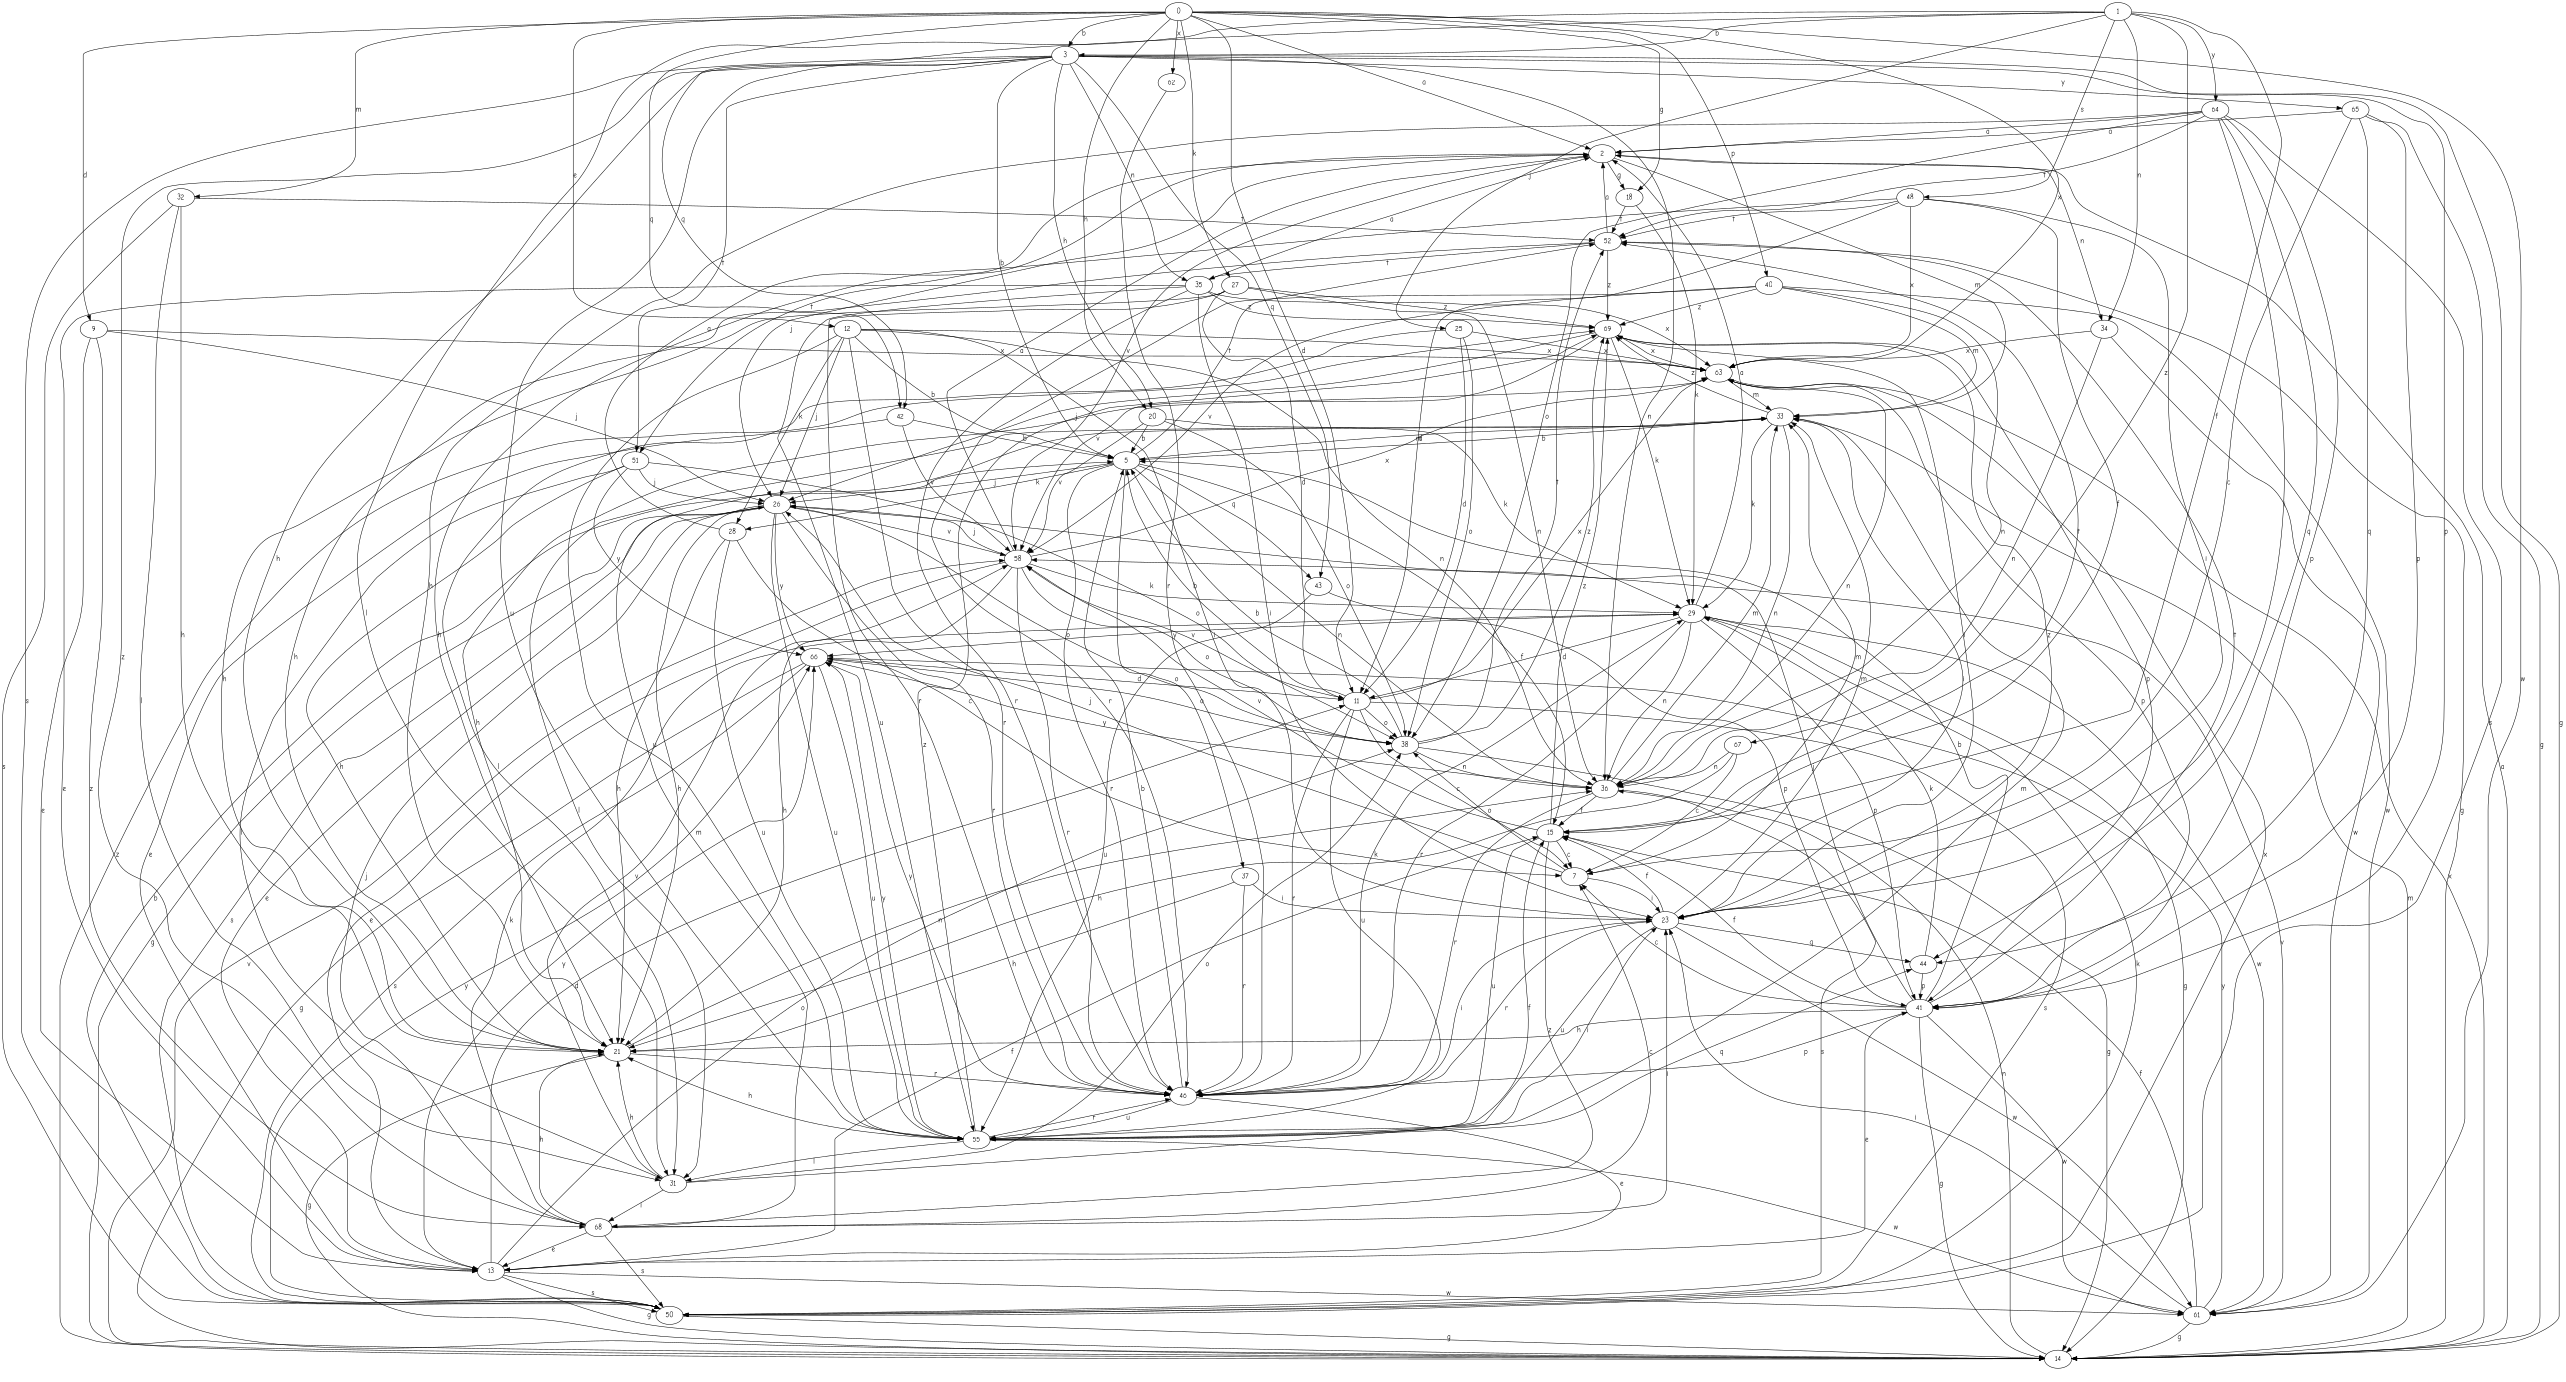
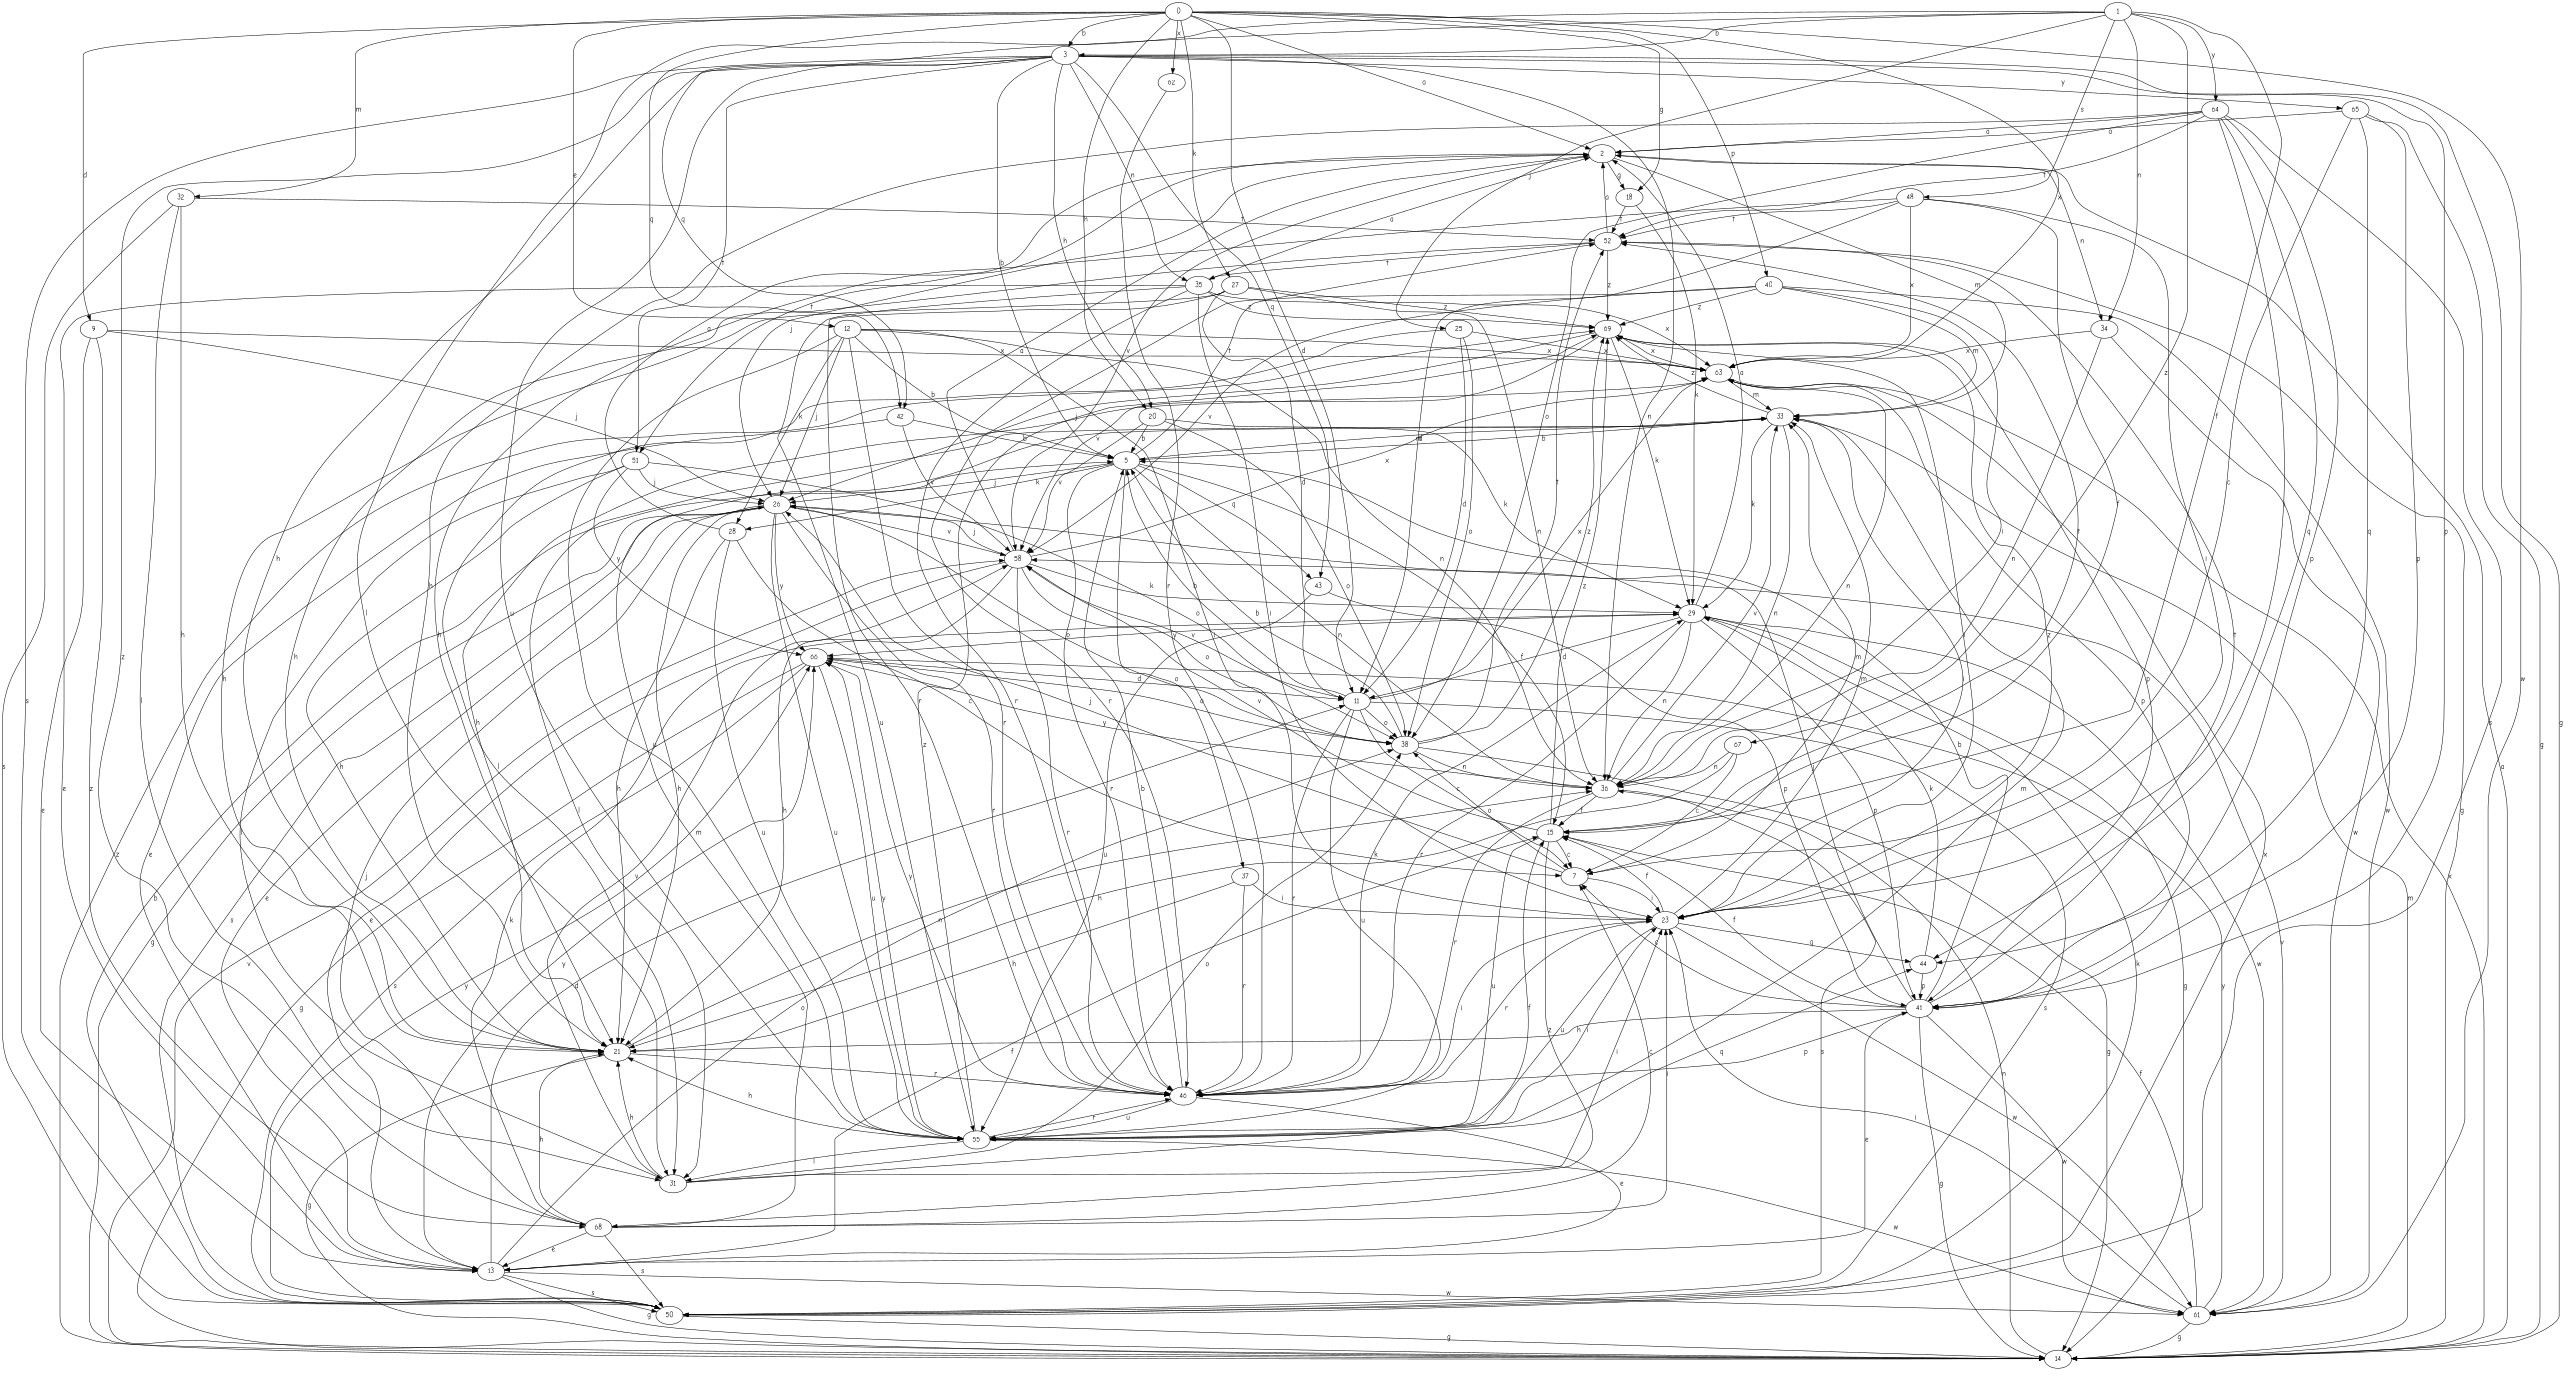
edge "40" -> "36": label "n" -> "i"
edge "36" -> "33": label "m" -> "v"
edge "31" -> "68": now "31" -> "23"
